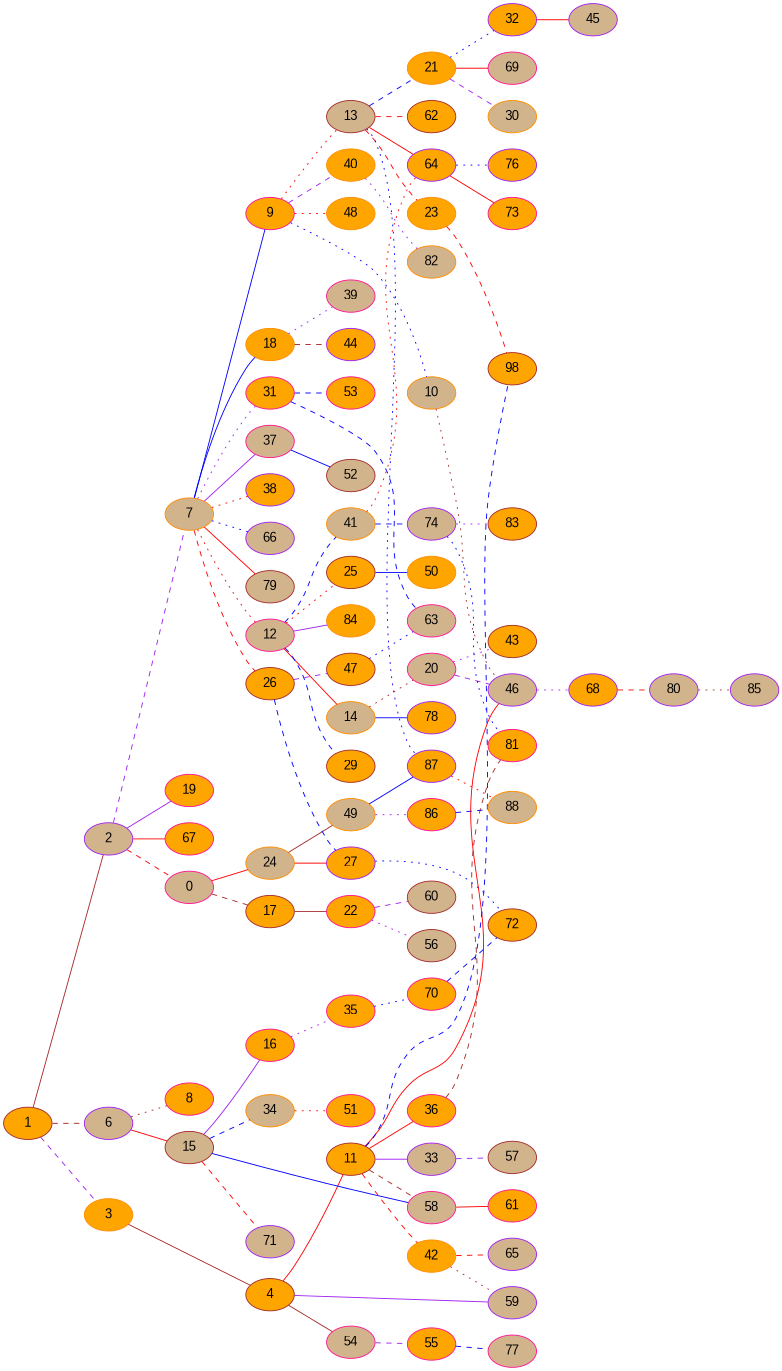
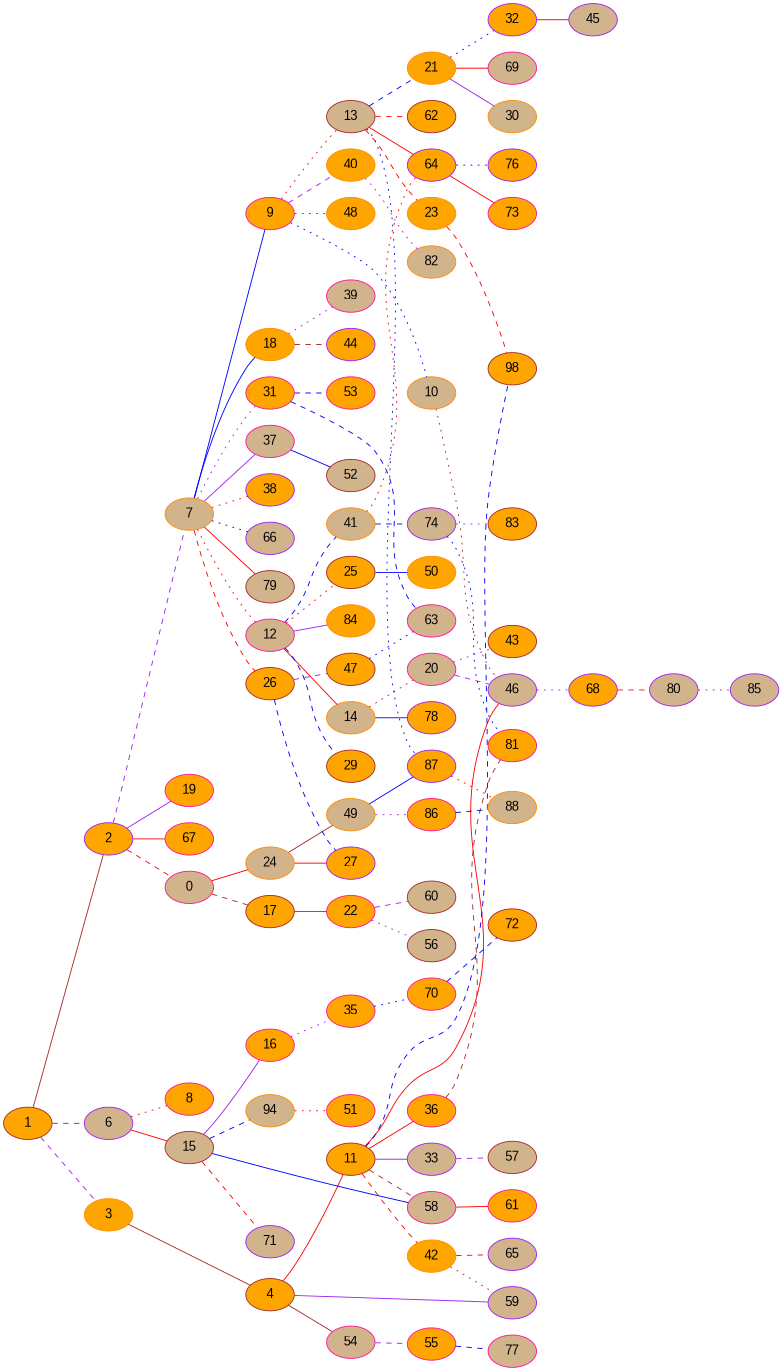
edge "21" -- "30": style dashed -> solid
node "2": fillcolor tan -> orange
edge "27" -- "72": removed
node "34": label "34" -> "94"
